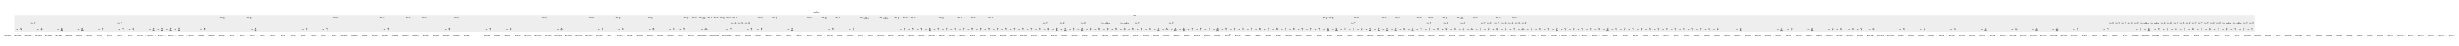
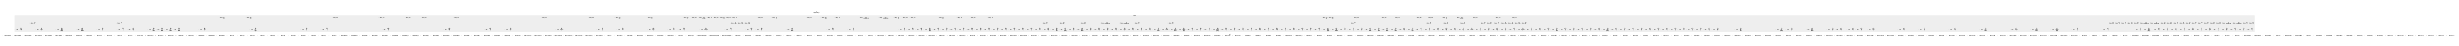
node "portage://media-libs/embree-3.13.4": added
